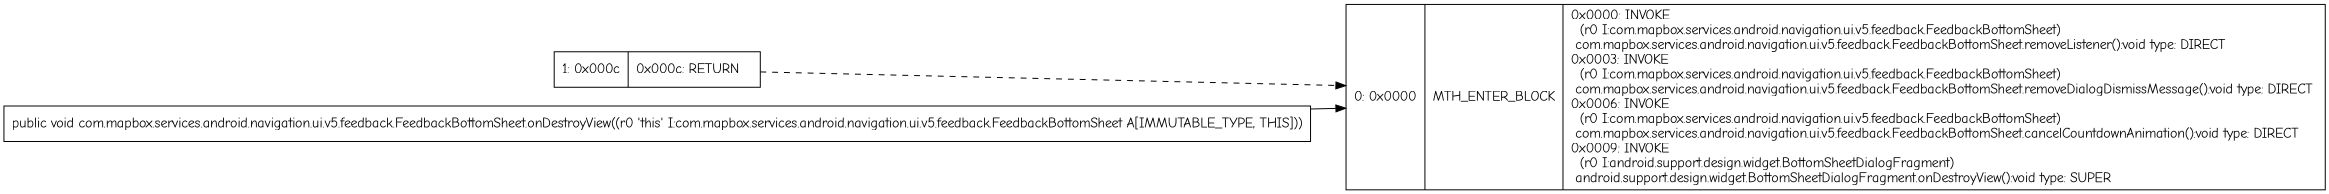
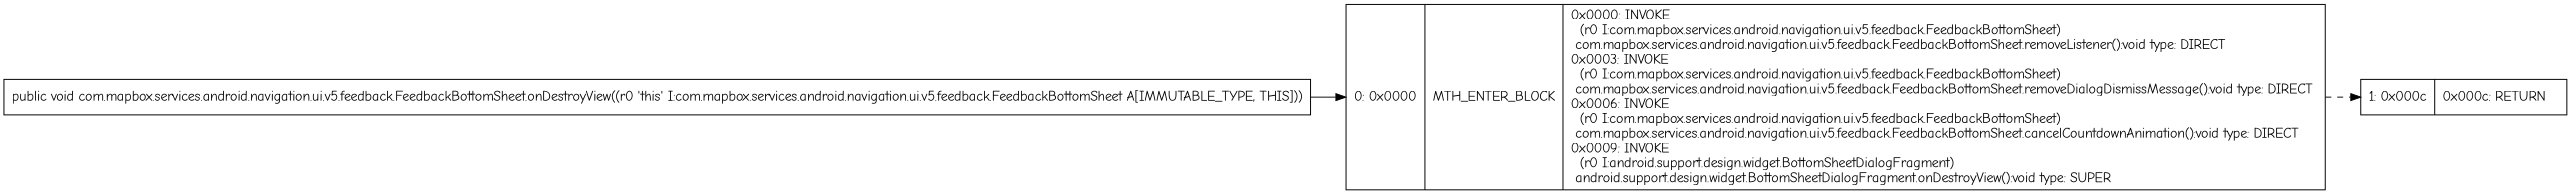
edge "1: 0x000c" -> "0: 0x0000": reversed
